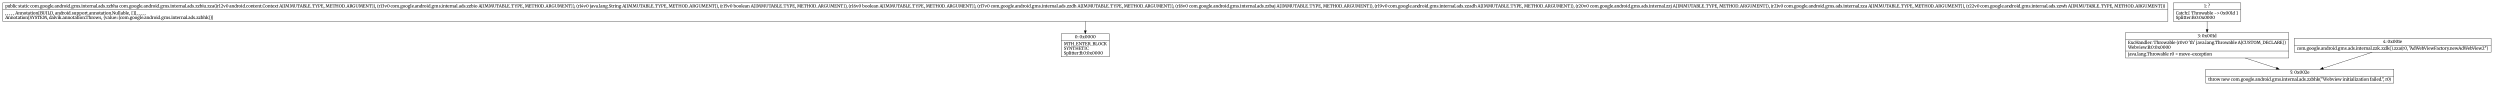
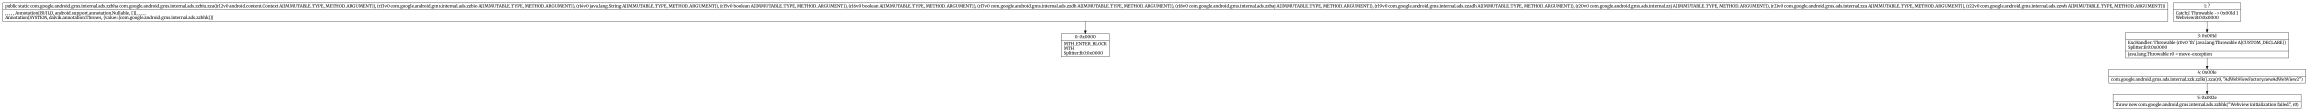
node "1: ?": text "Splitter:B:0:0x0000" -> "Webview:B:0:0x0000"
node "3: 0x001d": text "Webview:B:0:0x0000" -> "Splitter:B:0:0x0000"
node "0: 0x0000": text "SYNTHETIC" -> "MTH"
edge "3: 0x001d" -> "5: 0x002e": now "3: 0x001d" -> "4: 0x001e"
